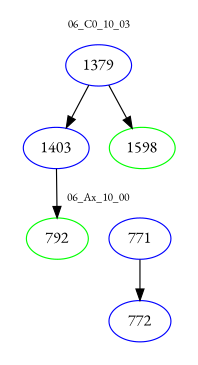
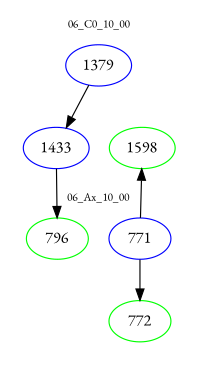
cluster "06_C0_10_03": label "06_C0_10_03" -> "06_C0_10_00"
edge "1379" -> "1598": now "771" -> "1598"
node "1403": label "1403" -> "1433"
node "792": label "792" -> "796"
node "772": color blue -> green
